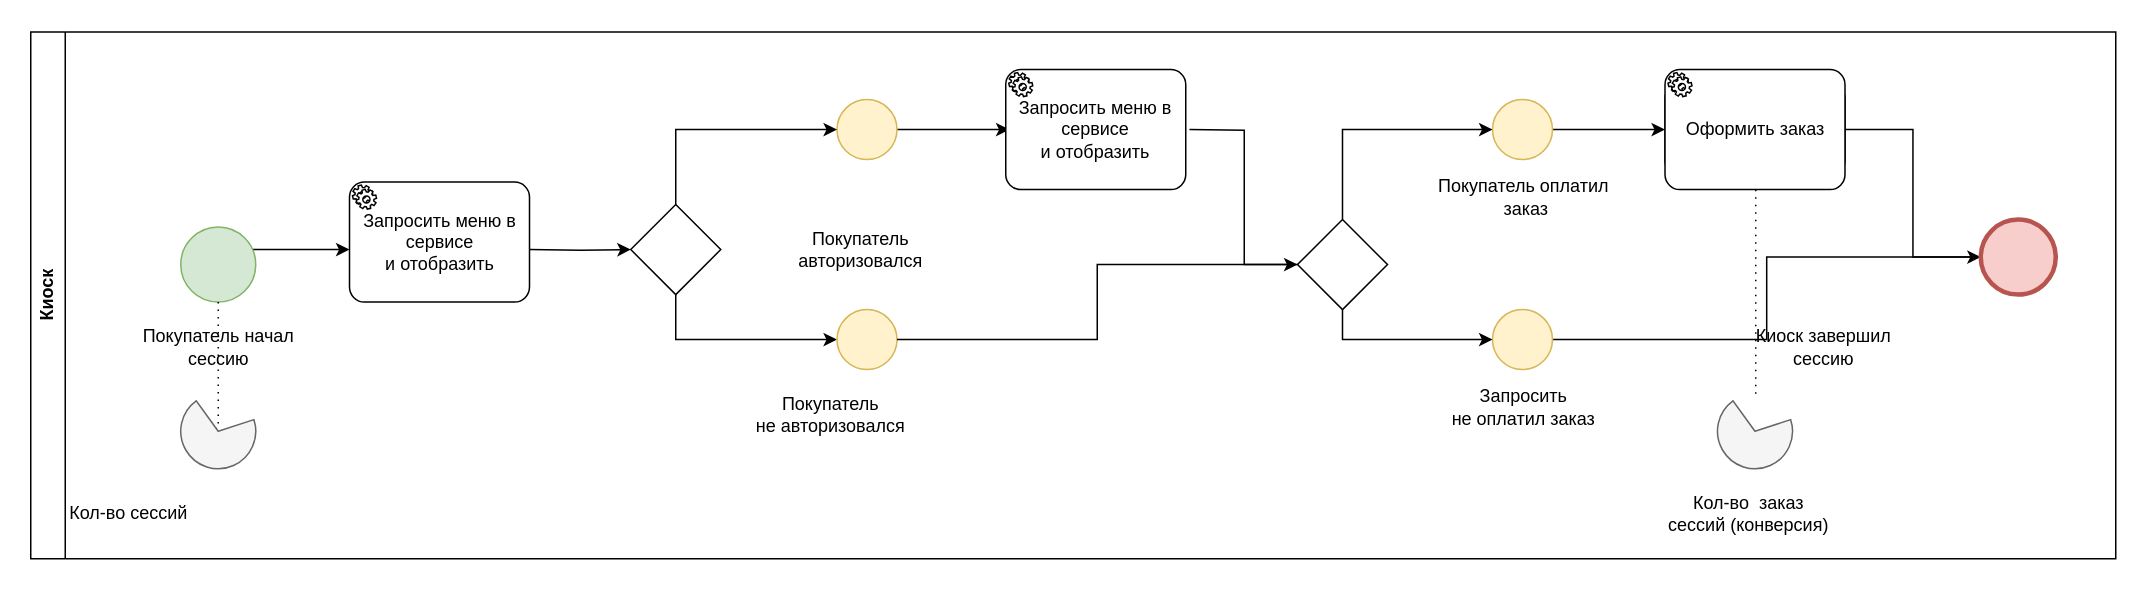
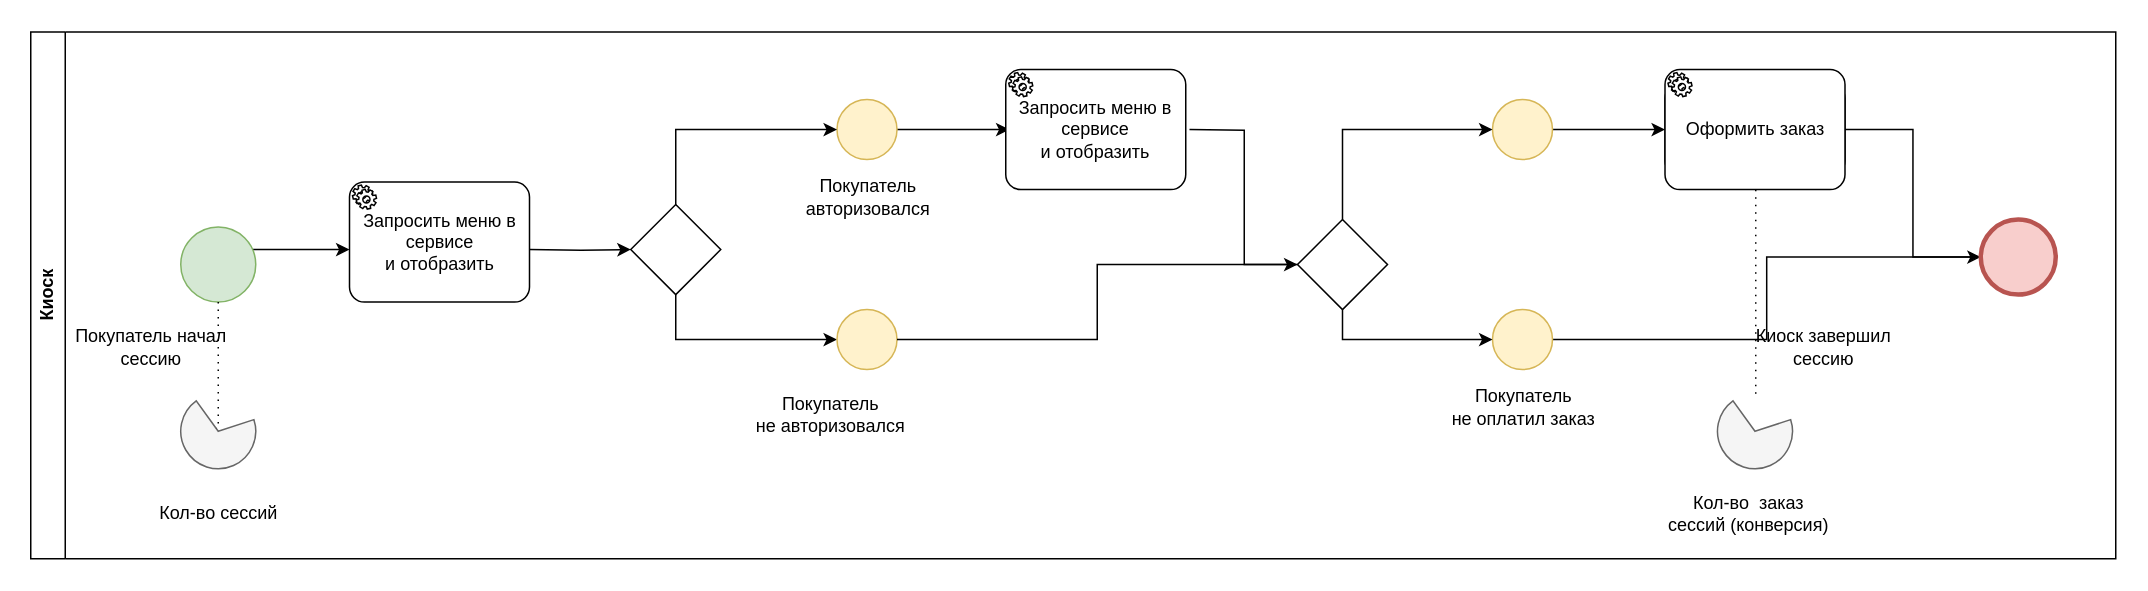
node "Покупатель оплатил заказ": removed
node "Покупатель авторизовался": moved (860, 250) -> (867, 197)
node "Покупатель начал сессию": moved (218, 347) -> (151, 347)
node "Запросить не оплатил заказ": label "Запросить не оплатил заказ" -> "Покупатель не оплатил заказ"
node "Кол-во сессий": moved (128, 514) -> (218, 514)
